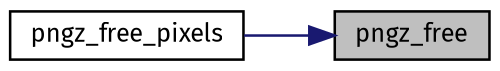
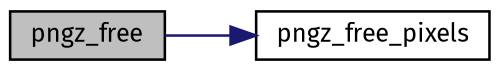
edge "pngz_free_pixels" -> "pngz_free": reversed
